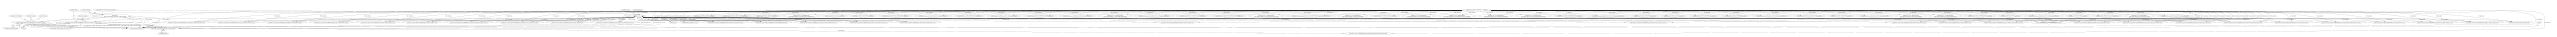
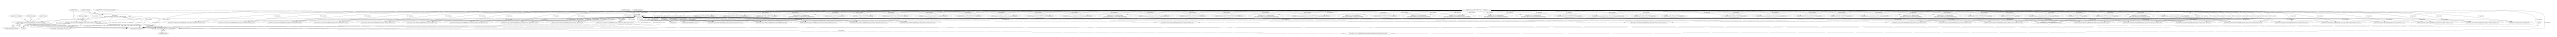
node "(Call,(OMX_PARAM_BUFFERSUPPLIERTYPE*) paramData)": removed
